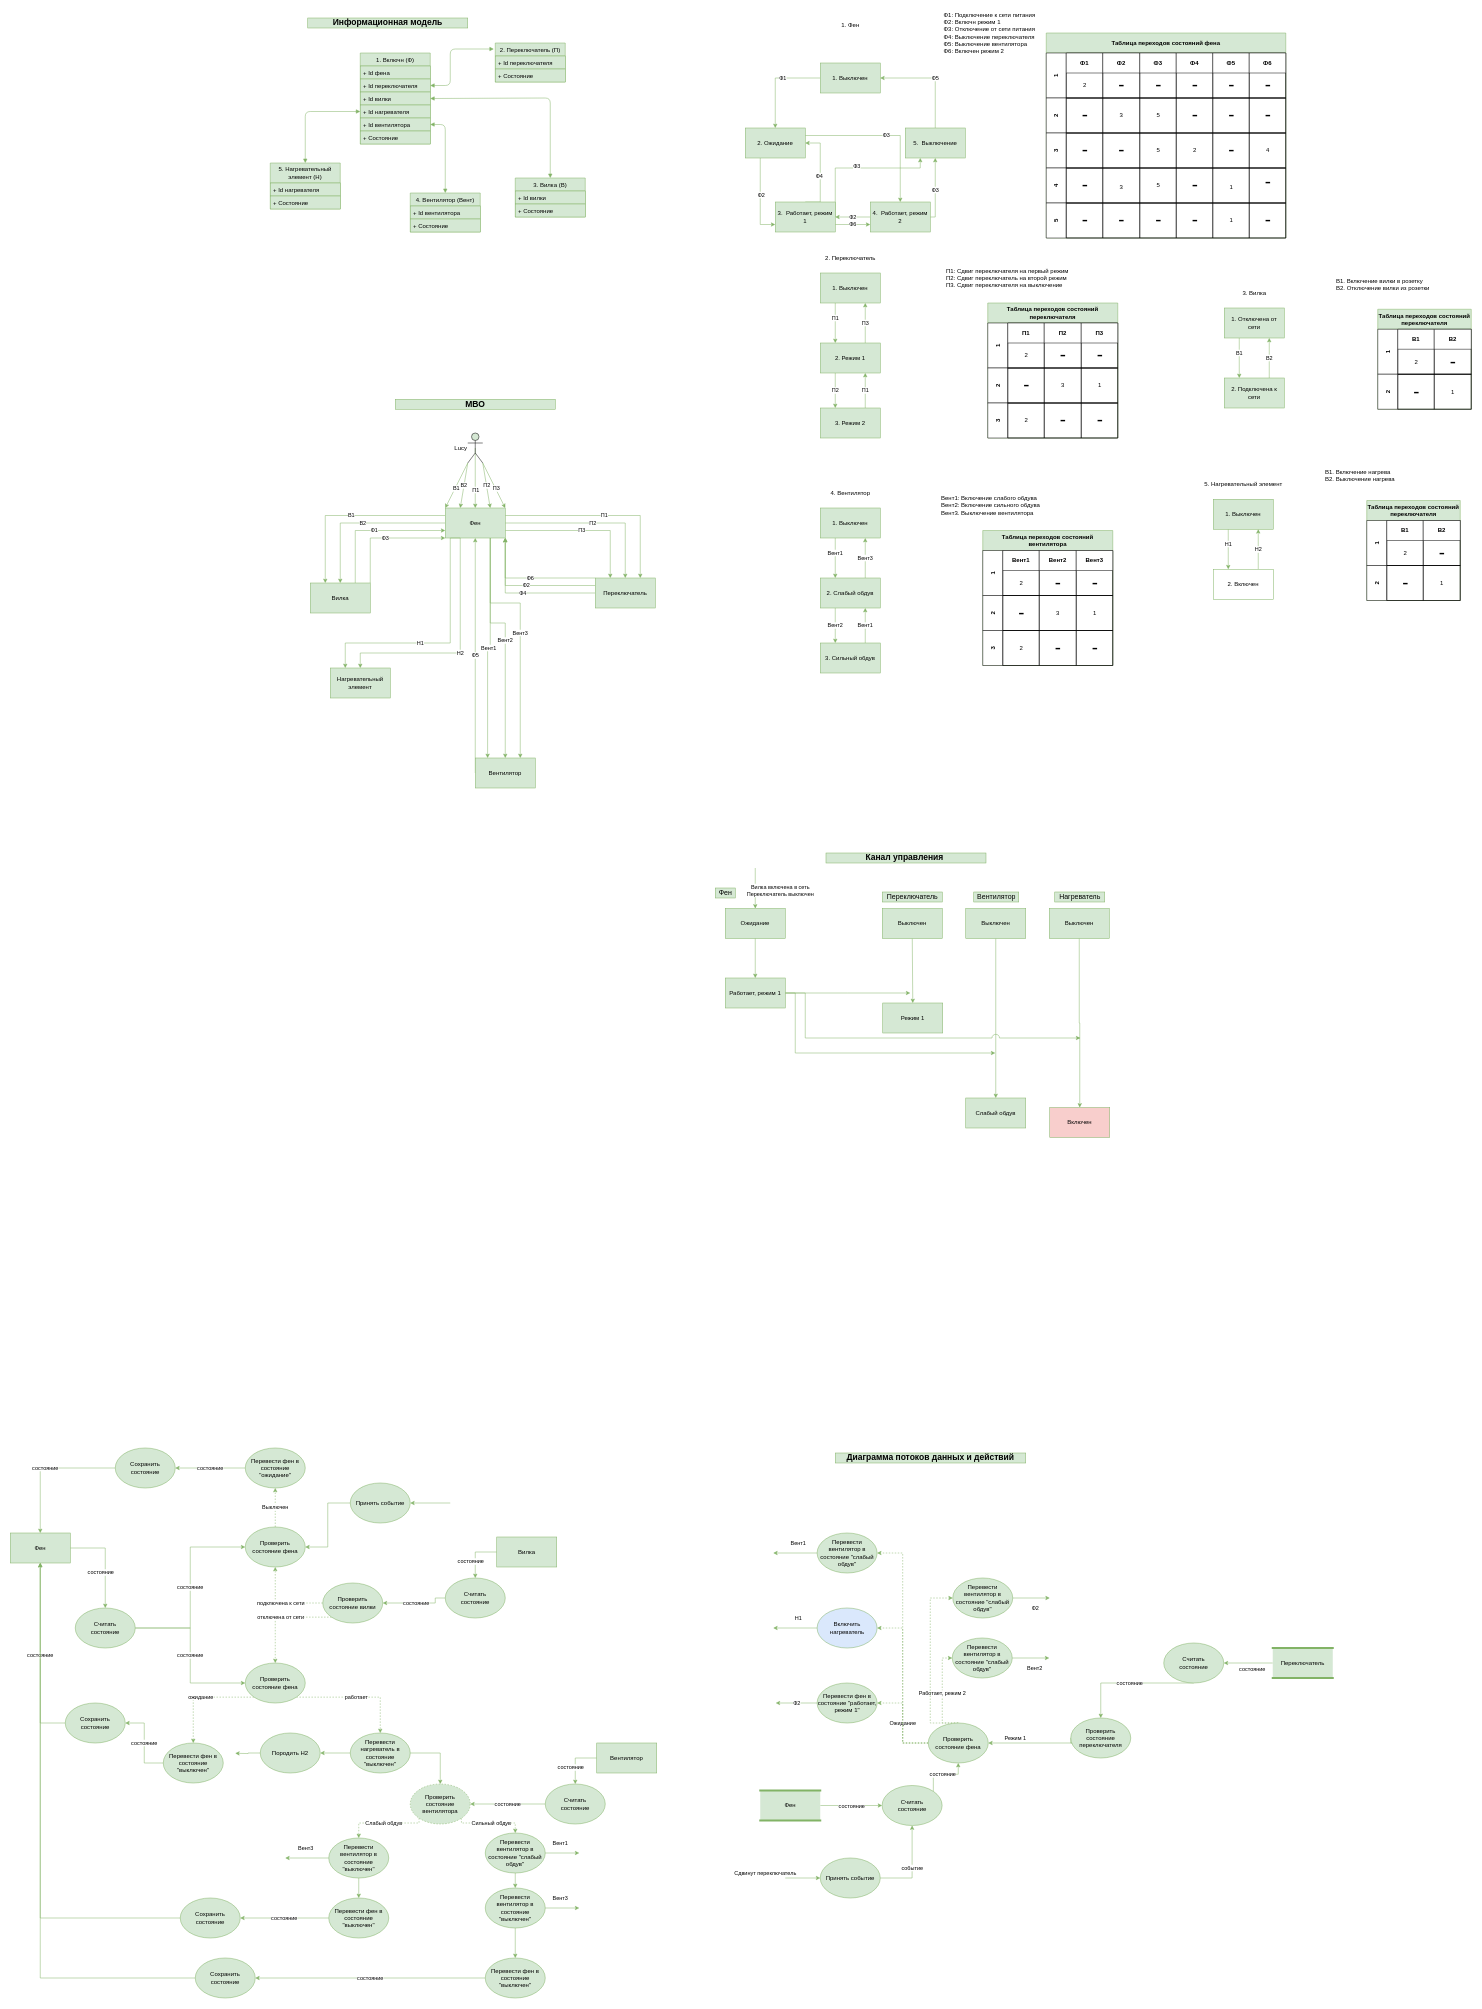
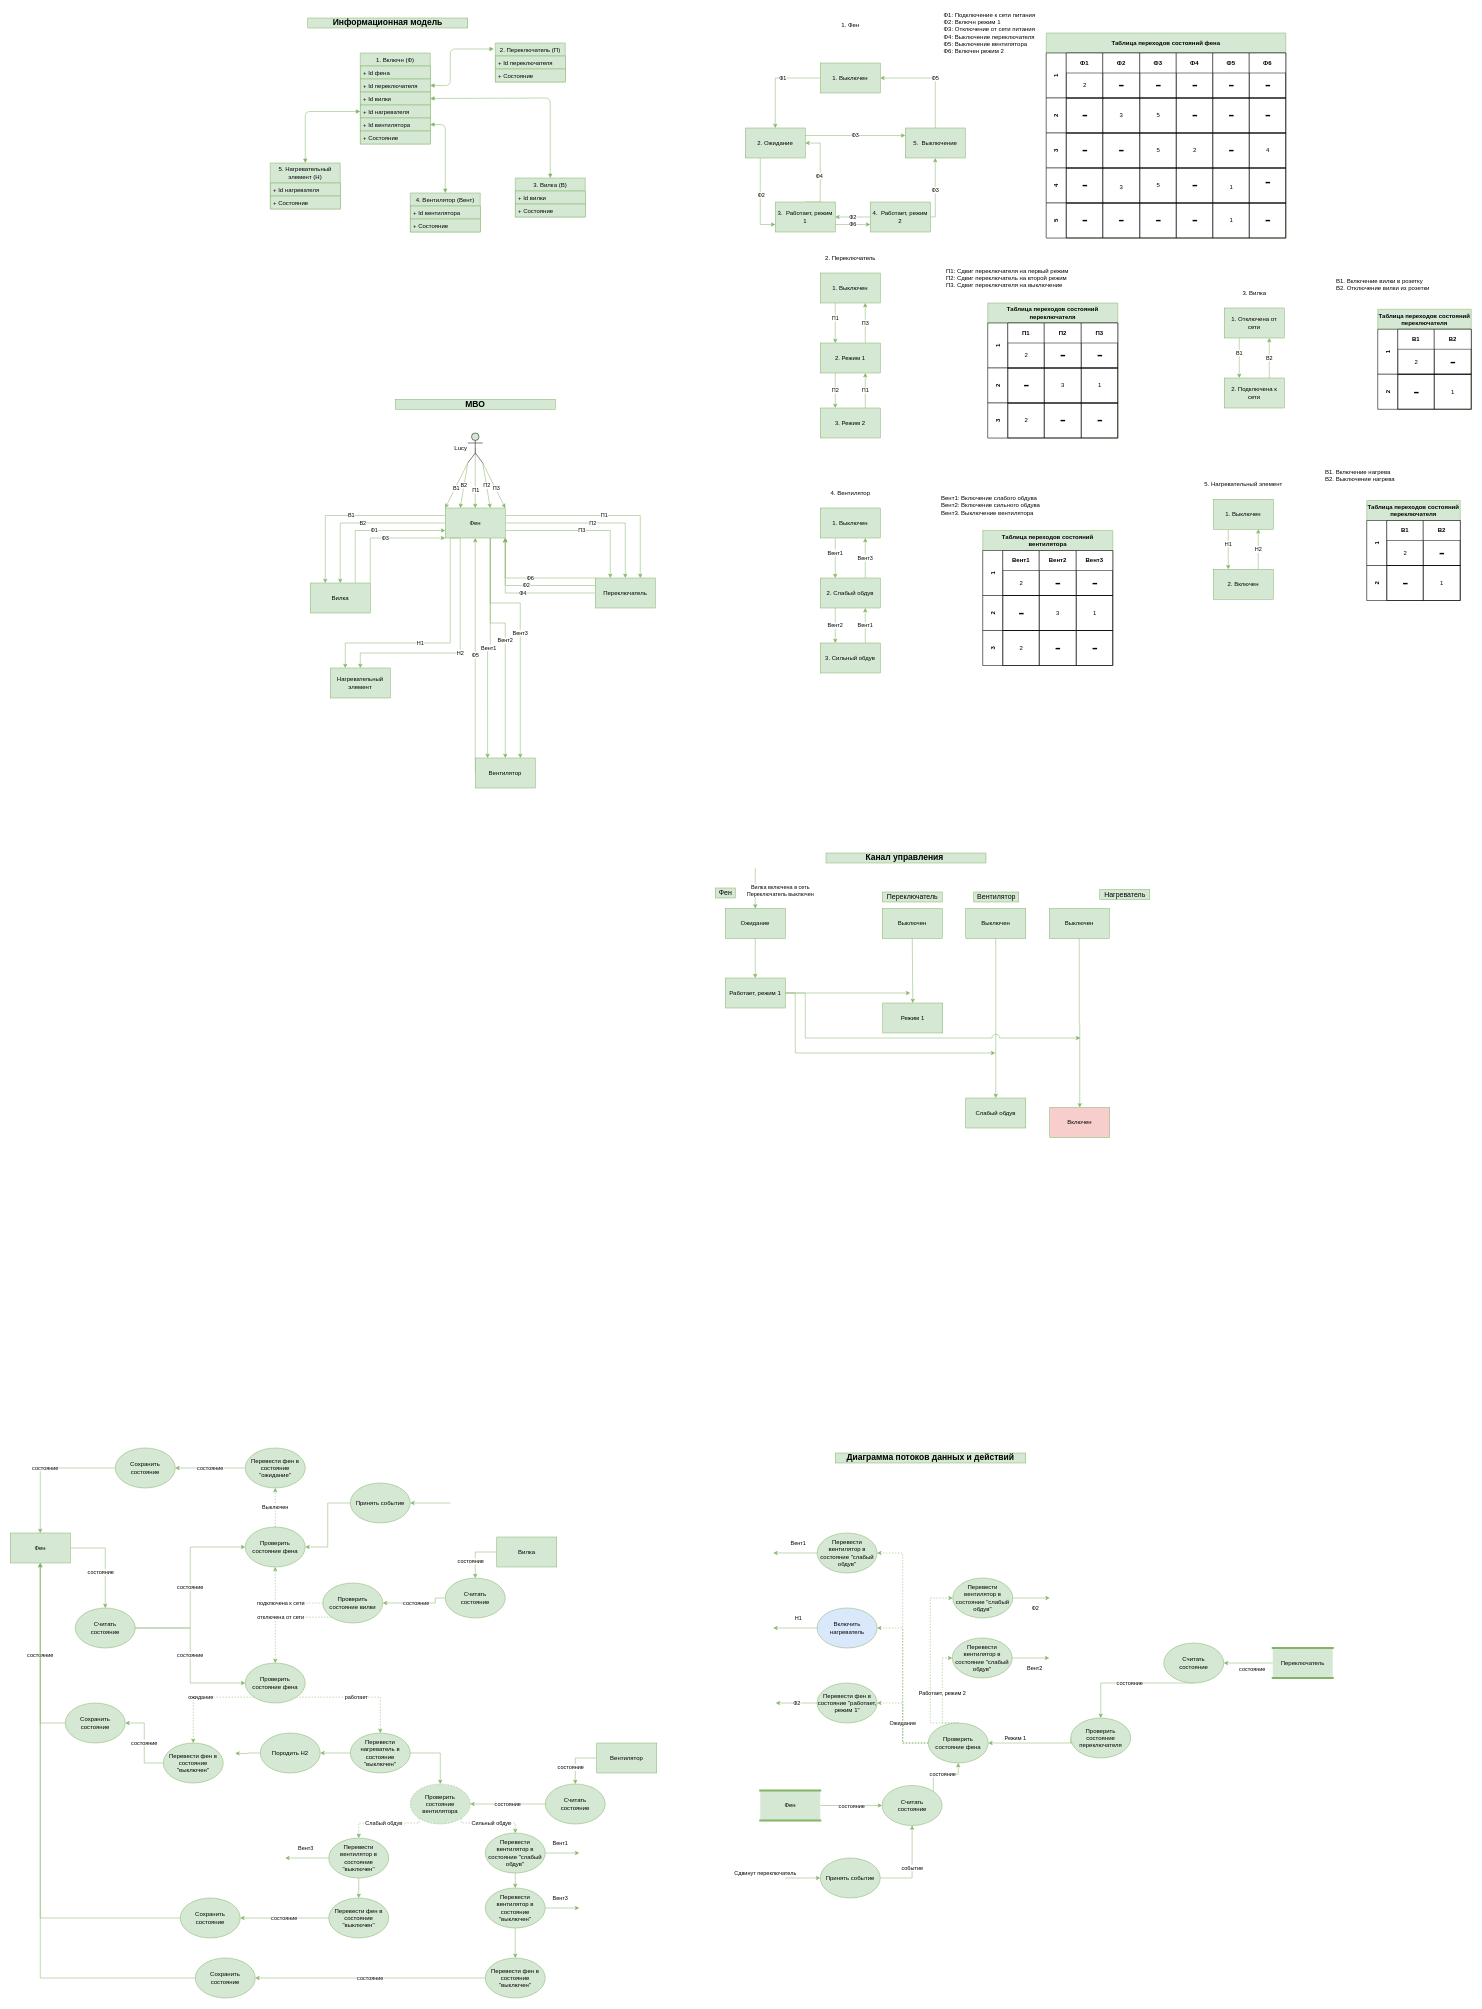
edge "2. Ожидание" -> "4. Работает, режим 2": now "2. Ожидание" -> "5. Выключение"
edge "3. Работает, режим 1" -> "5. Выключение": removed, label "Ф3"
node "2. Включен": fillcolor #ffffff -> #d5e8d4
node "Нагреватель": moved (1080, 897) -> (1125, 894)
